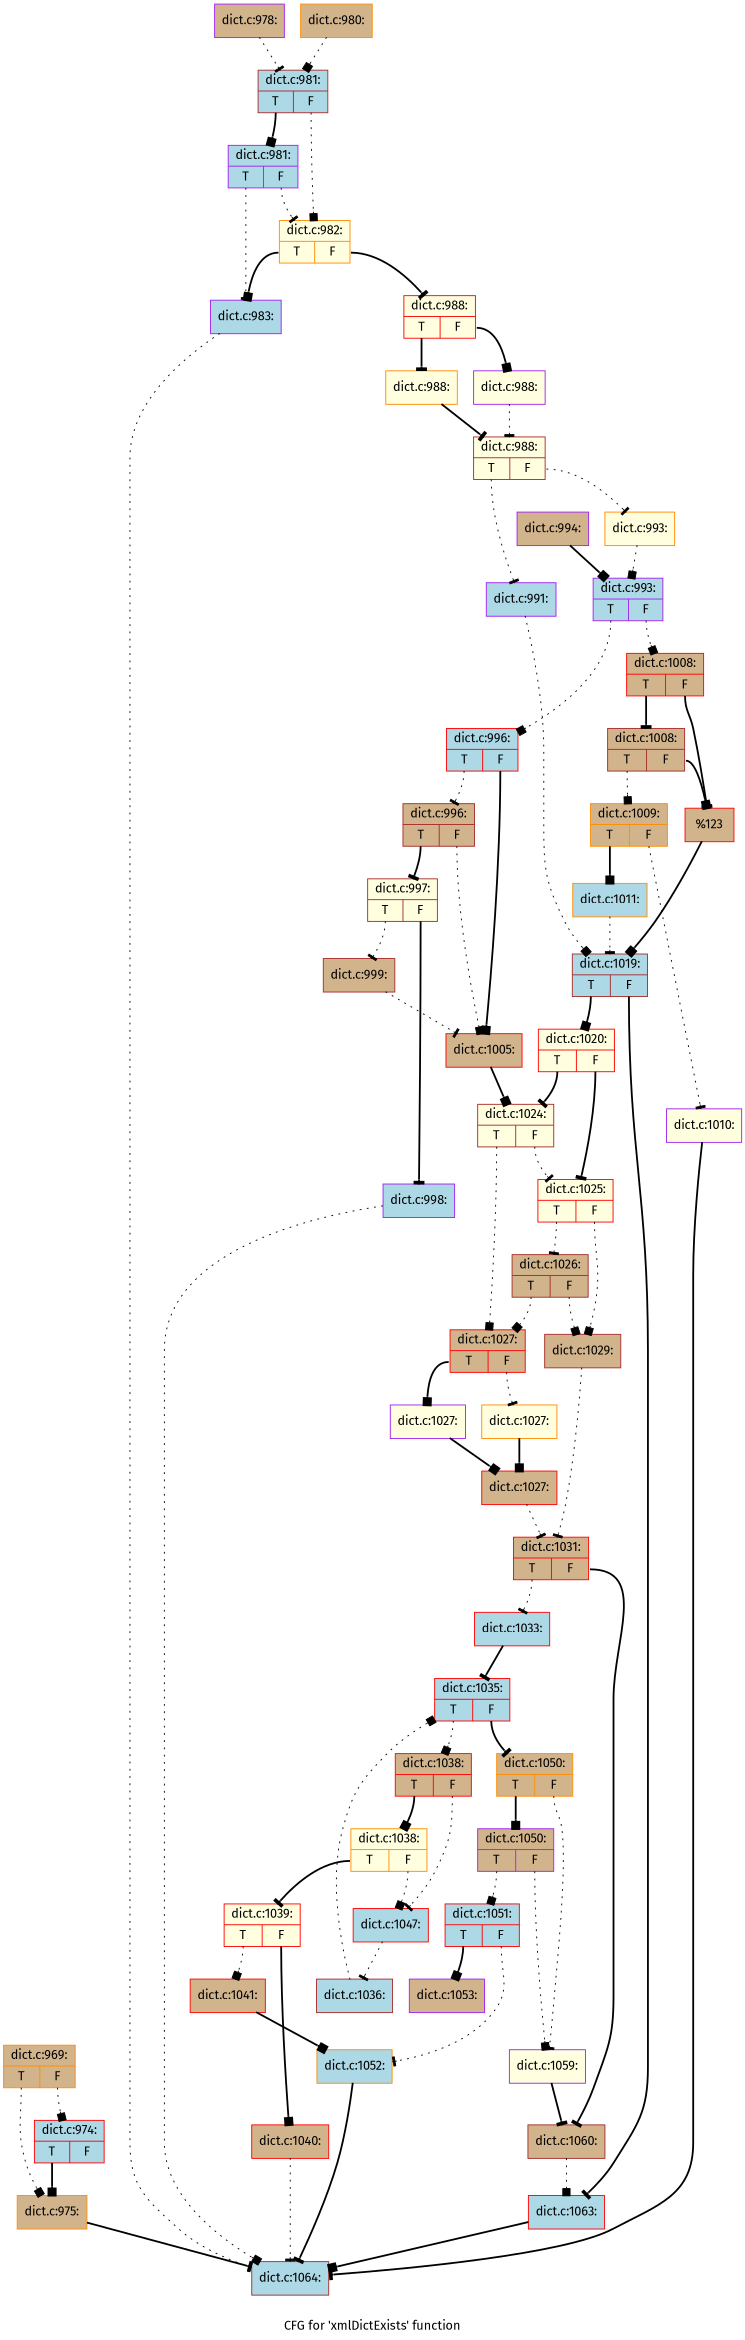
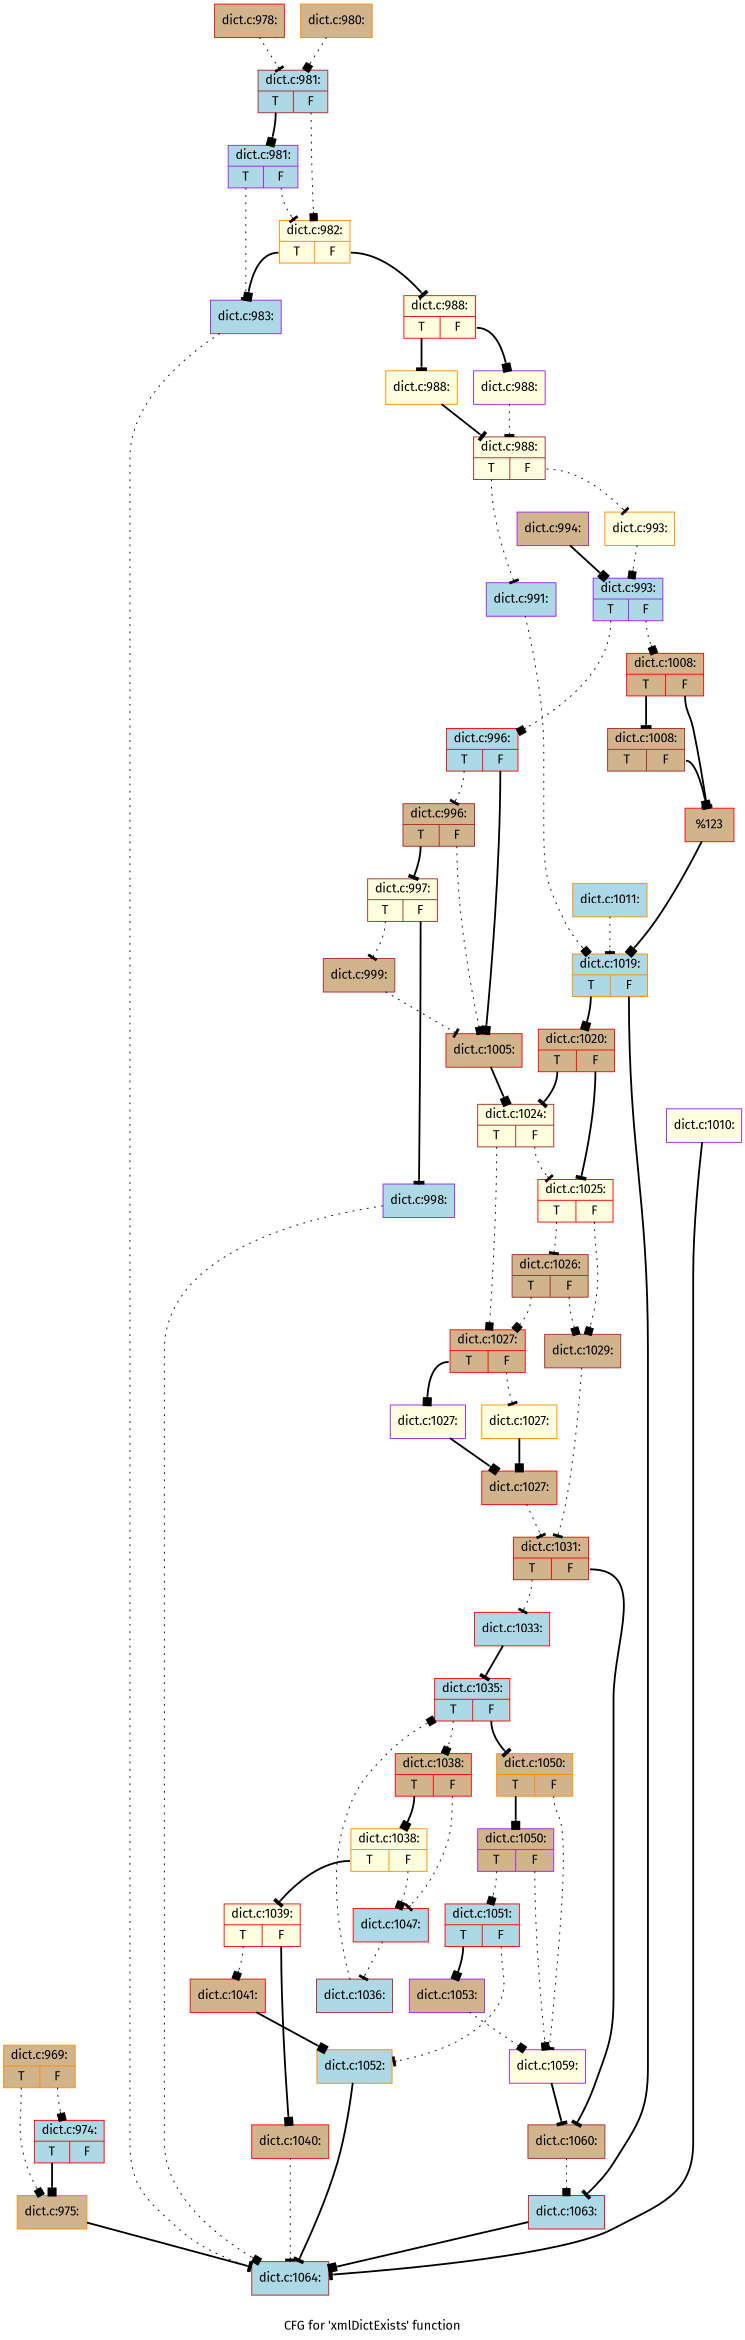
node "dict.c:978:": color purple -> red
node "dict.c:1009:": removed
node "dict.c:1019:": color brown -> darkorange
node "dict.c:1020:": fillcolor lightyellow -> tan
edge "dict.c:1053:" -> "dict.c:1059:": added
